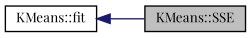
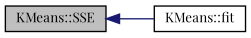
edge "KMeans::SSE" -> "KMeans::fit": reversed
